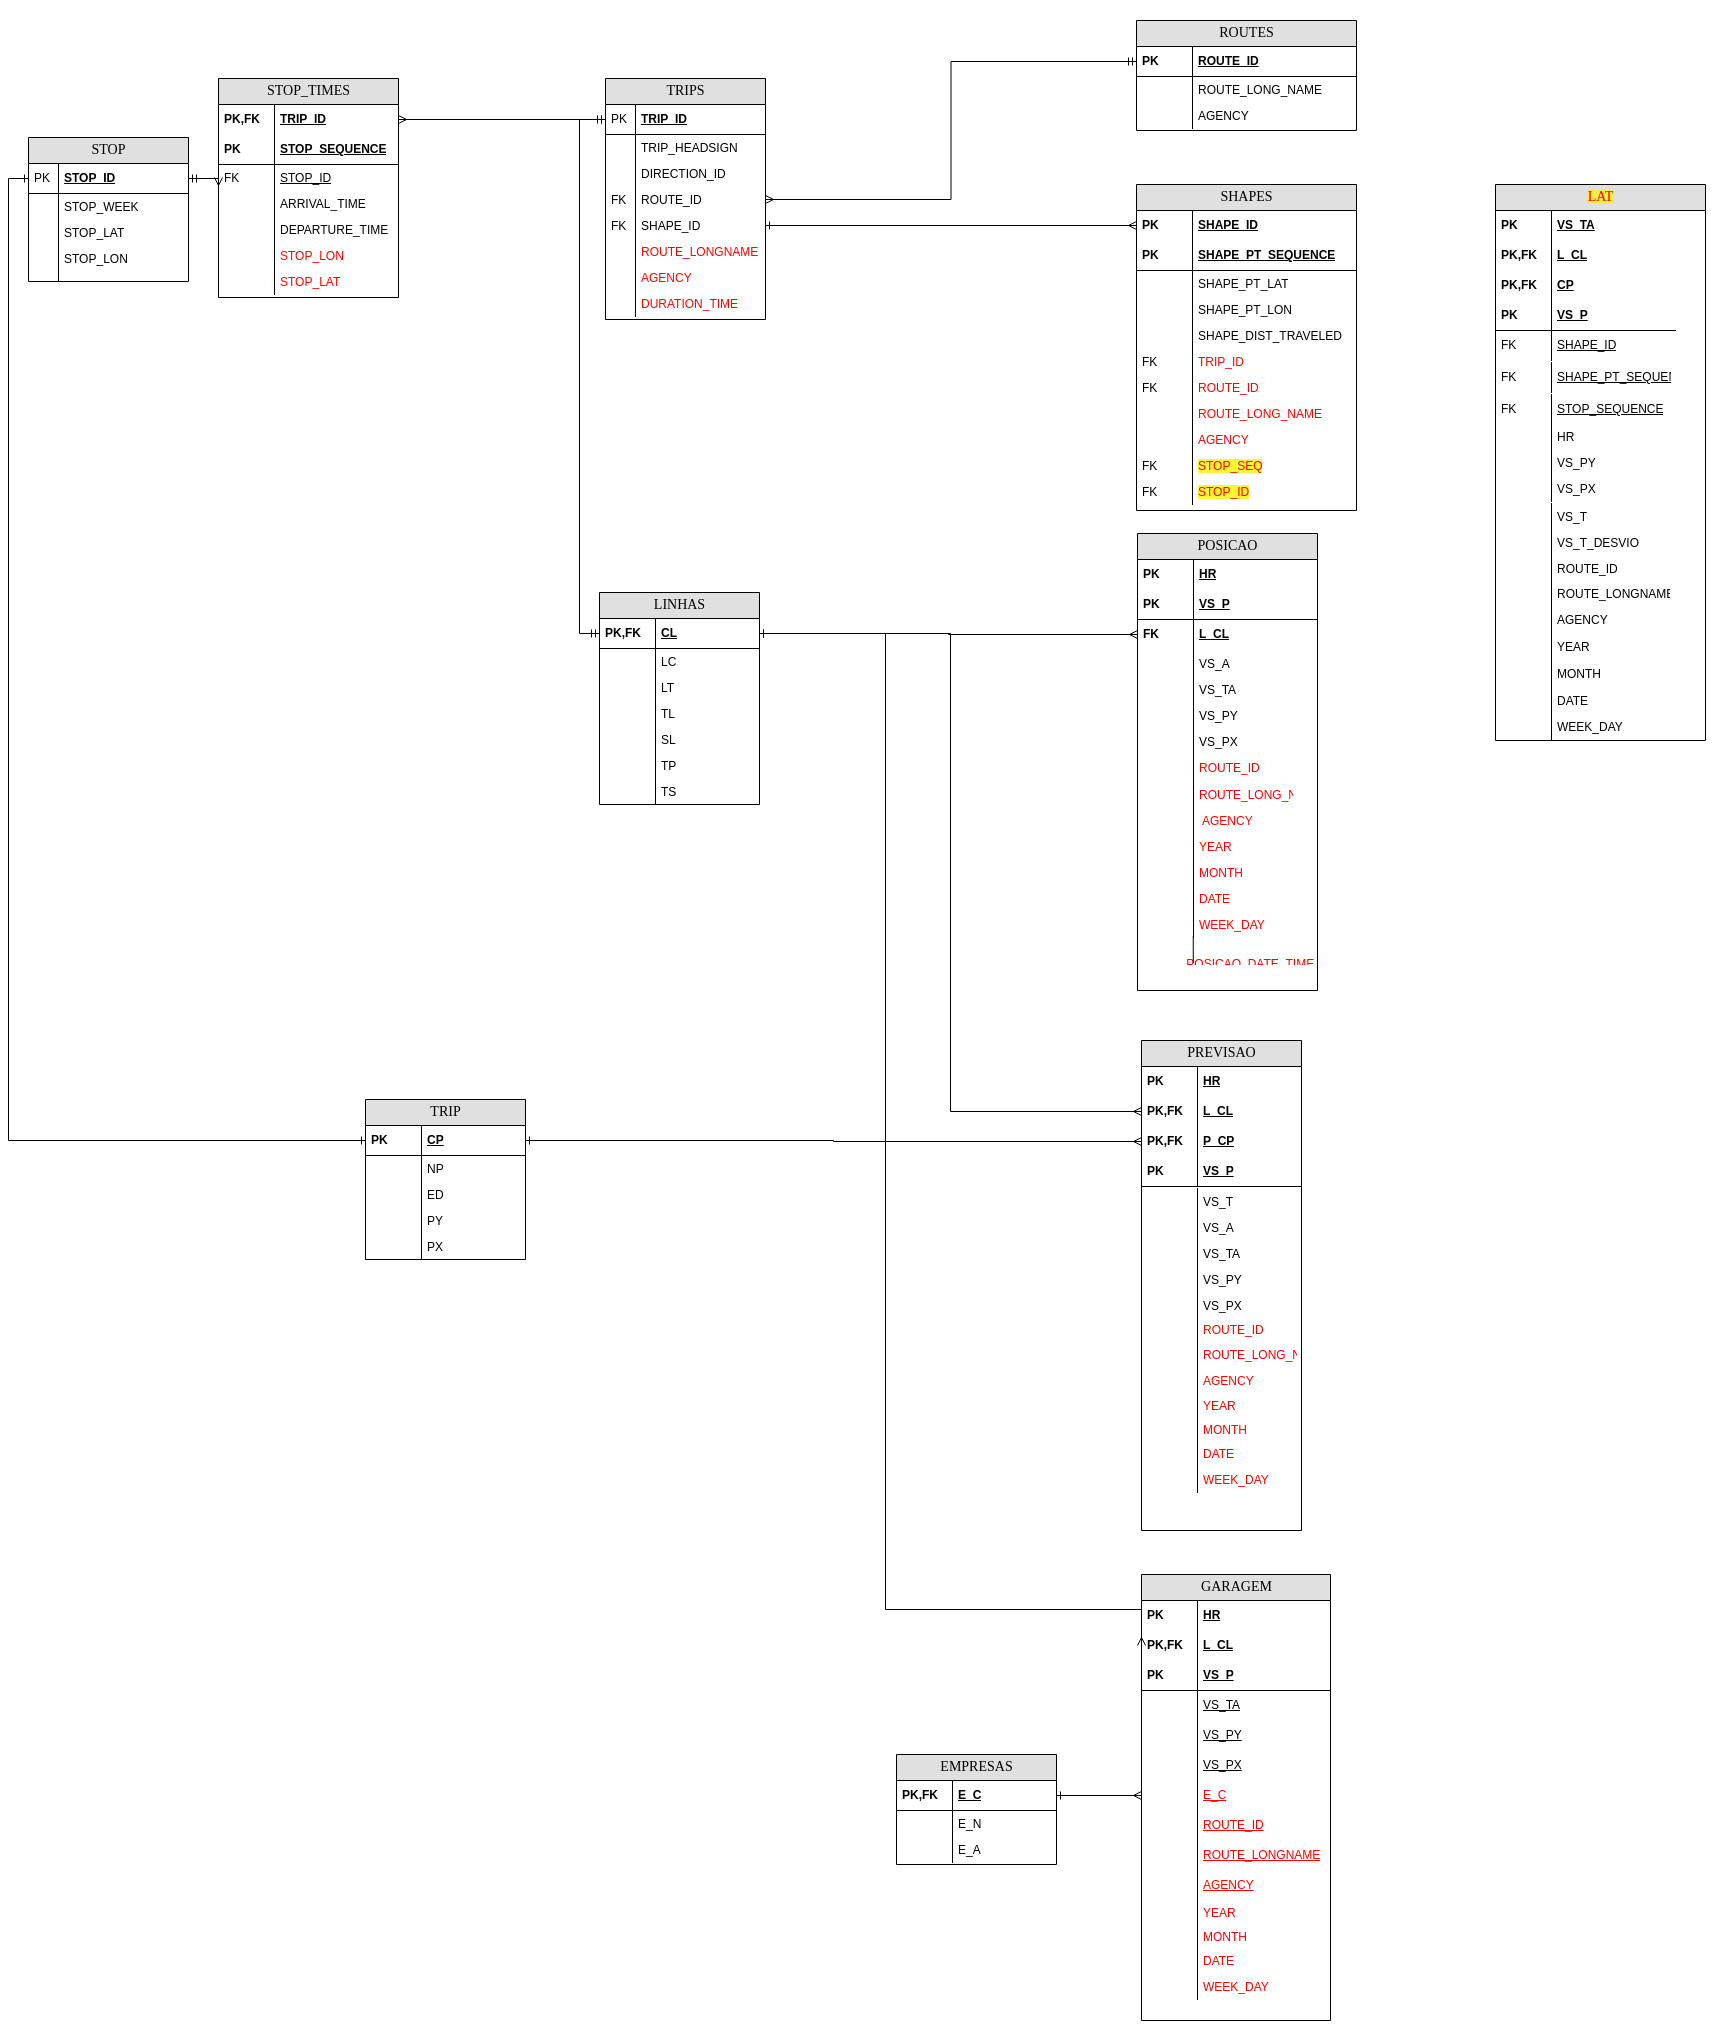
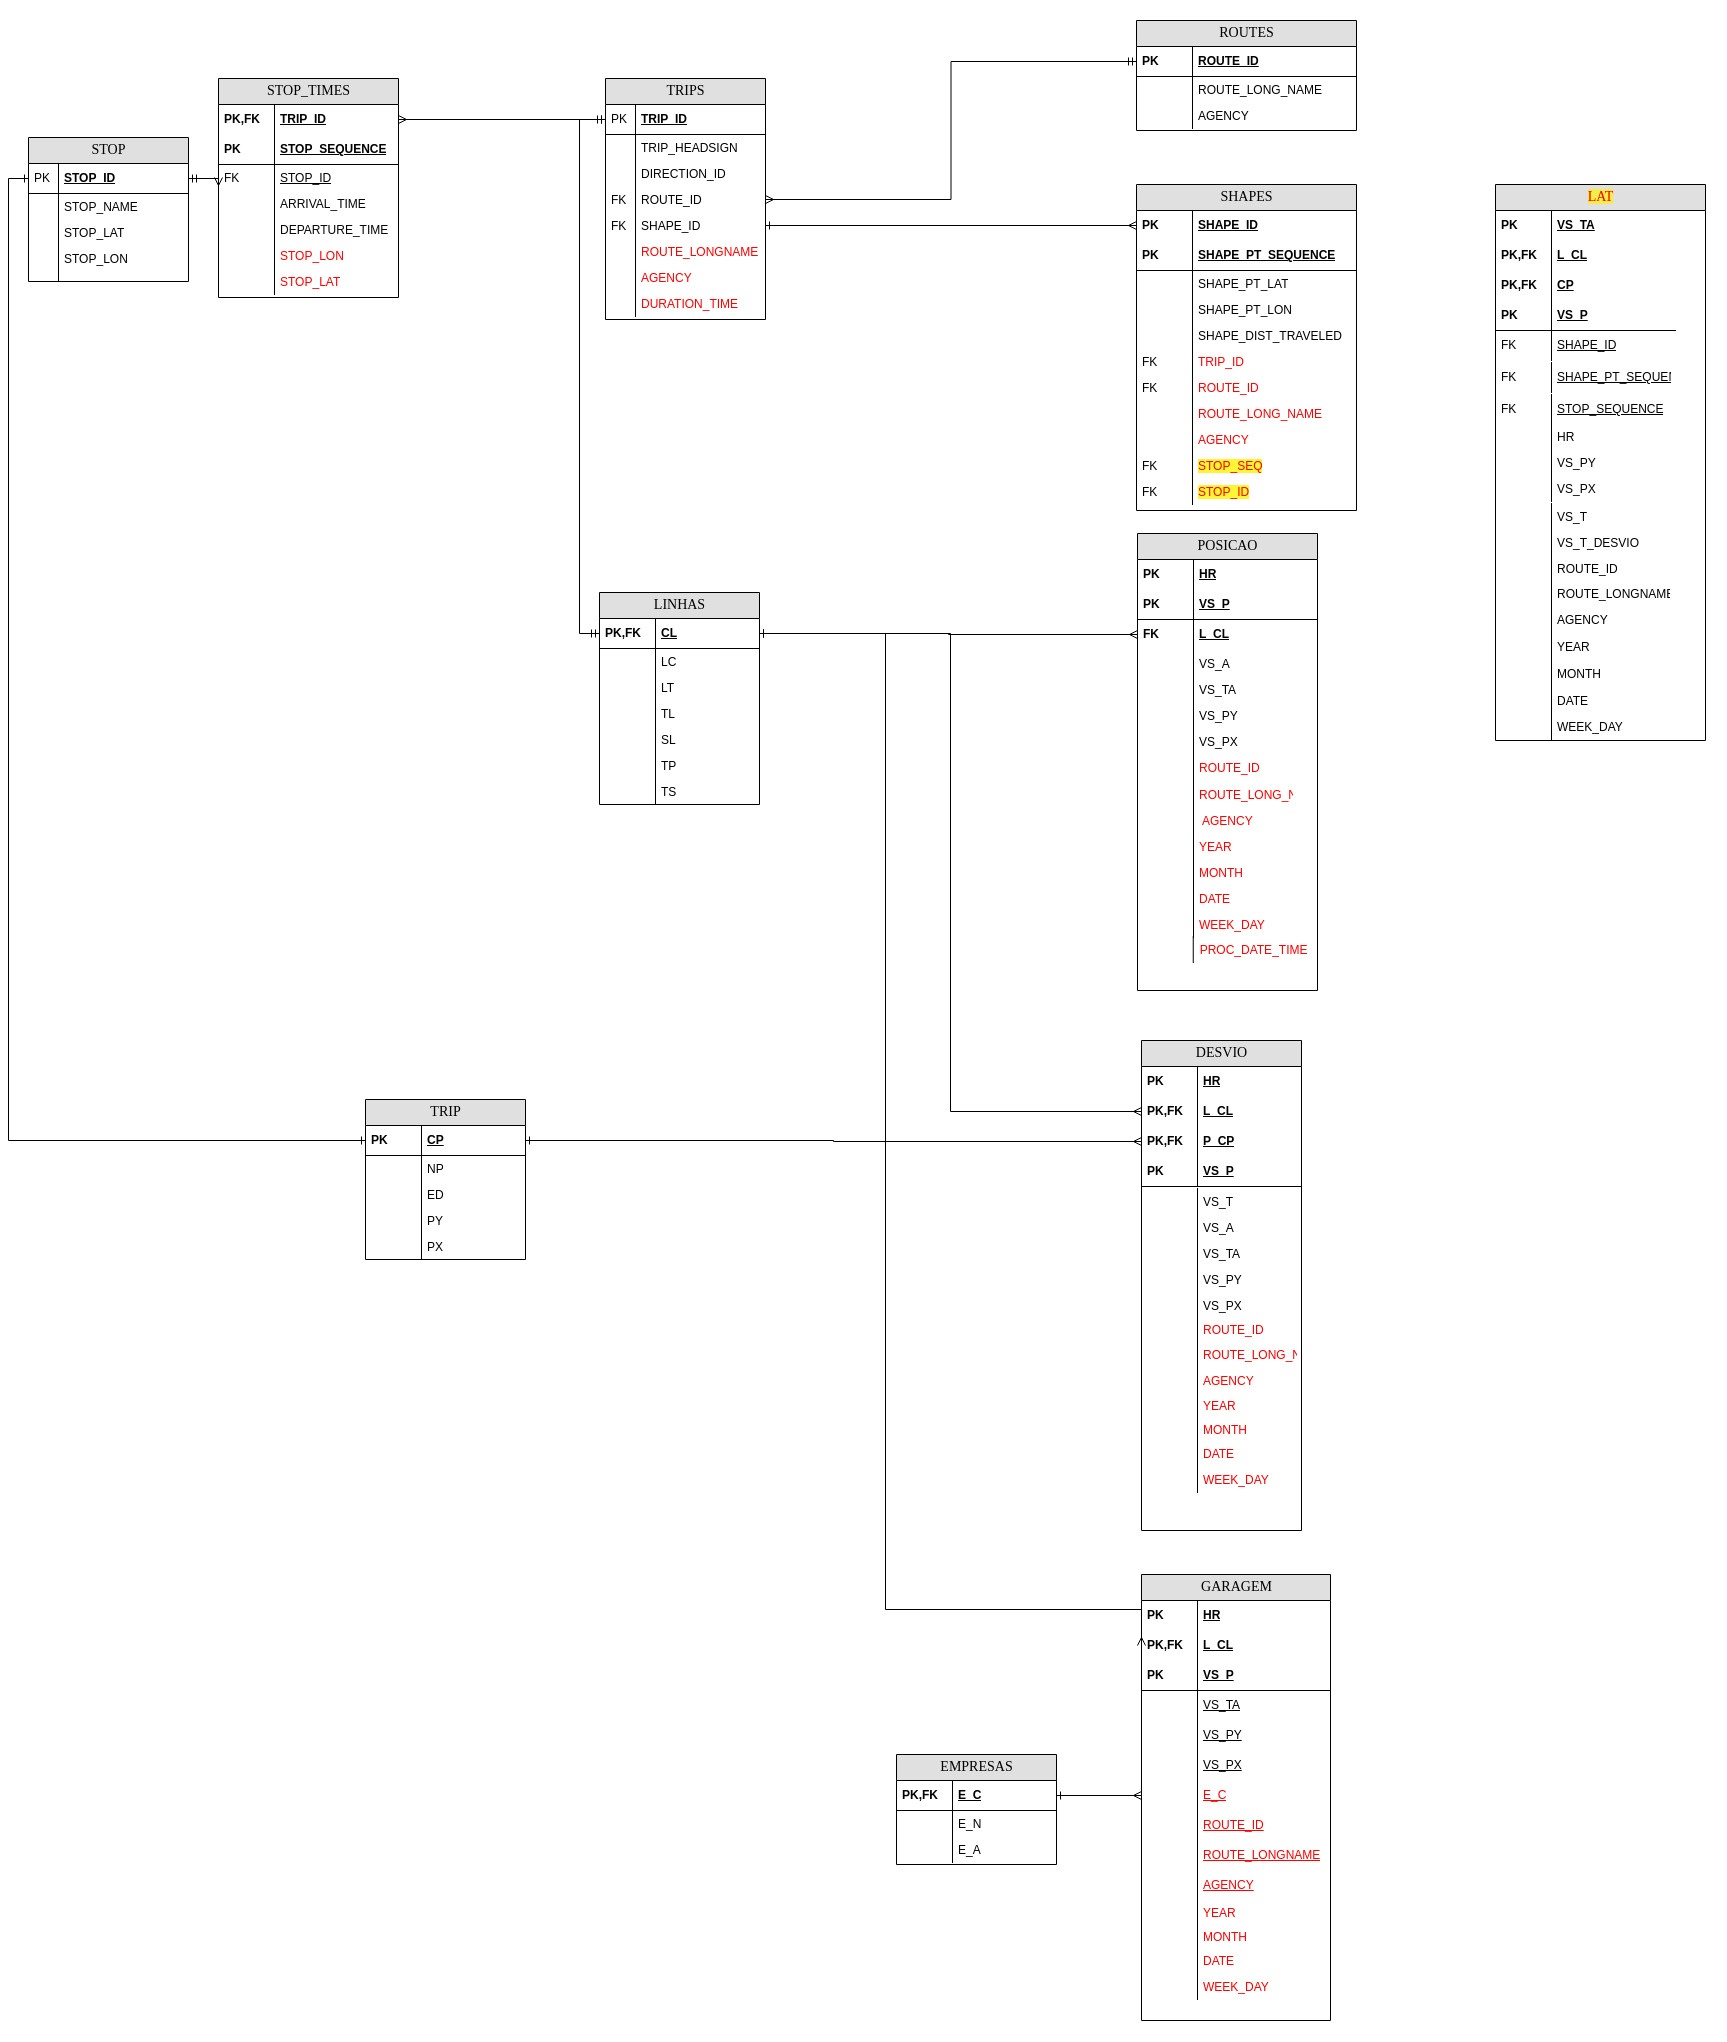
node "STOP_WEEK": label "STOP_WEEK" -> "STOP_NAME"
node "POSICAO_DATE_TIME": label "POSICAO_DATE_TIME" -> "PROC_DATE_TIME"
node "PREVISAO": label "PREVISAO" -> "DESVIO"
